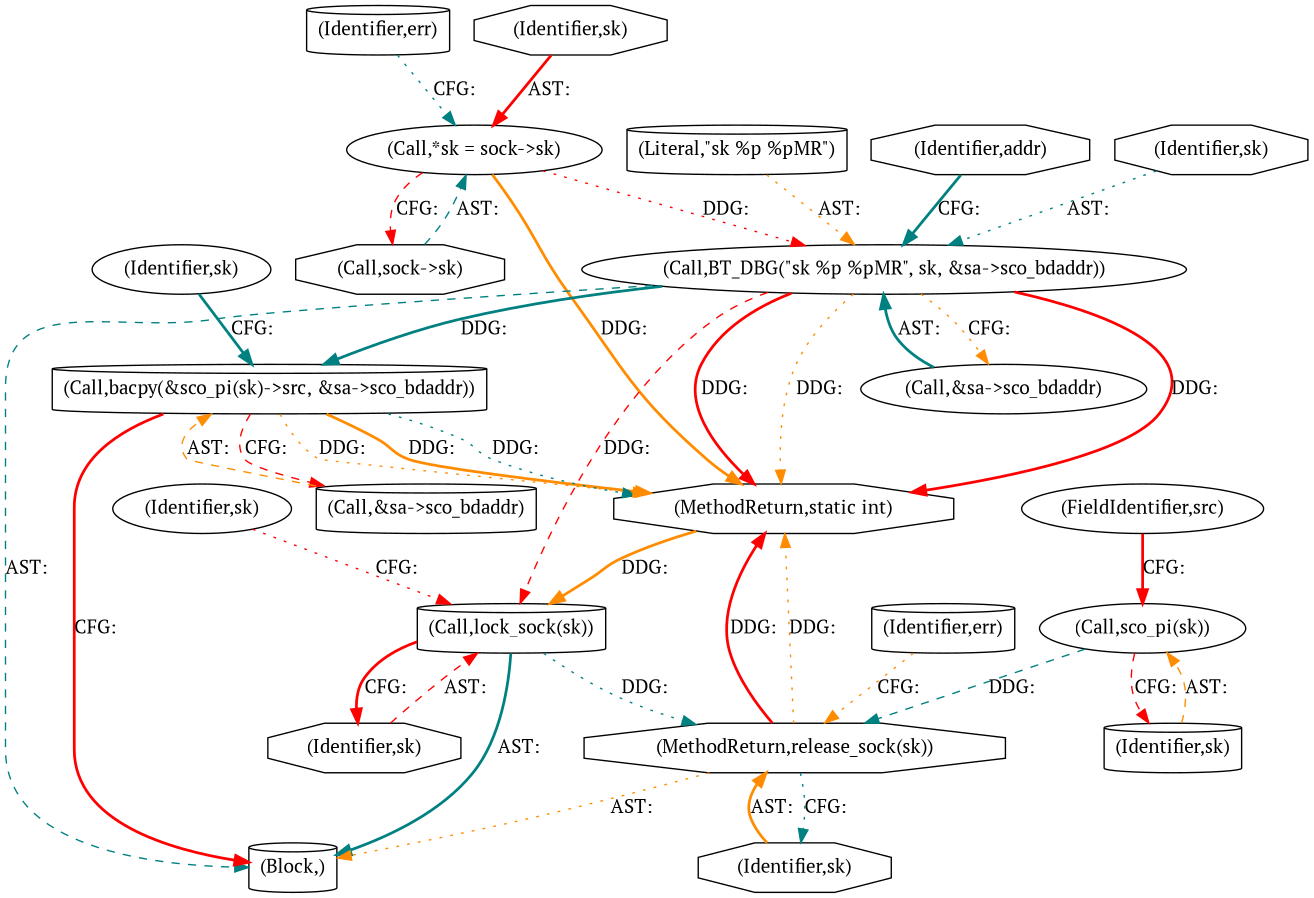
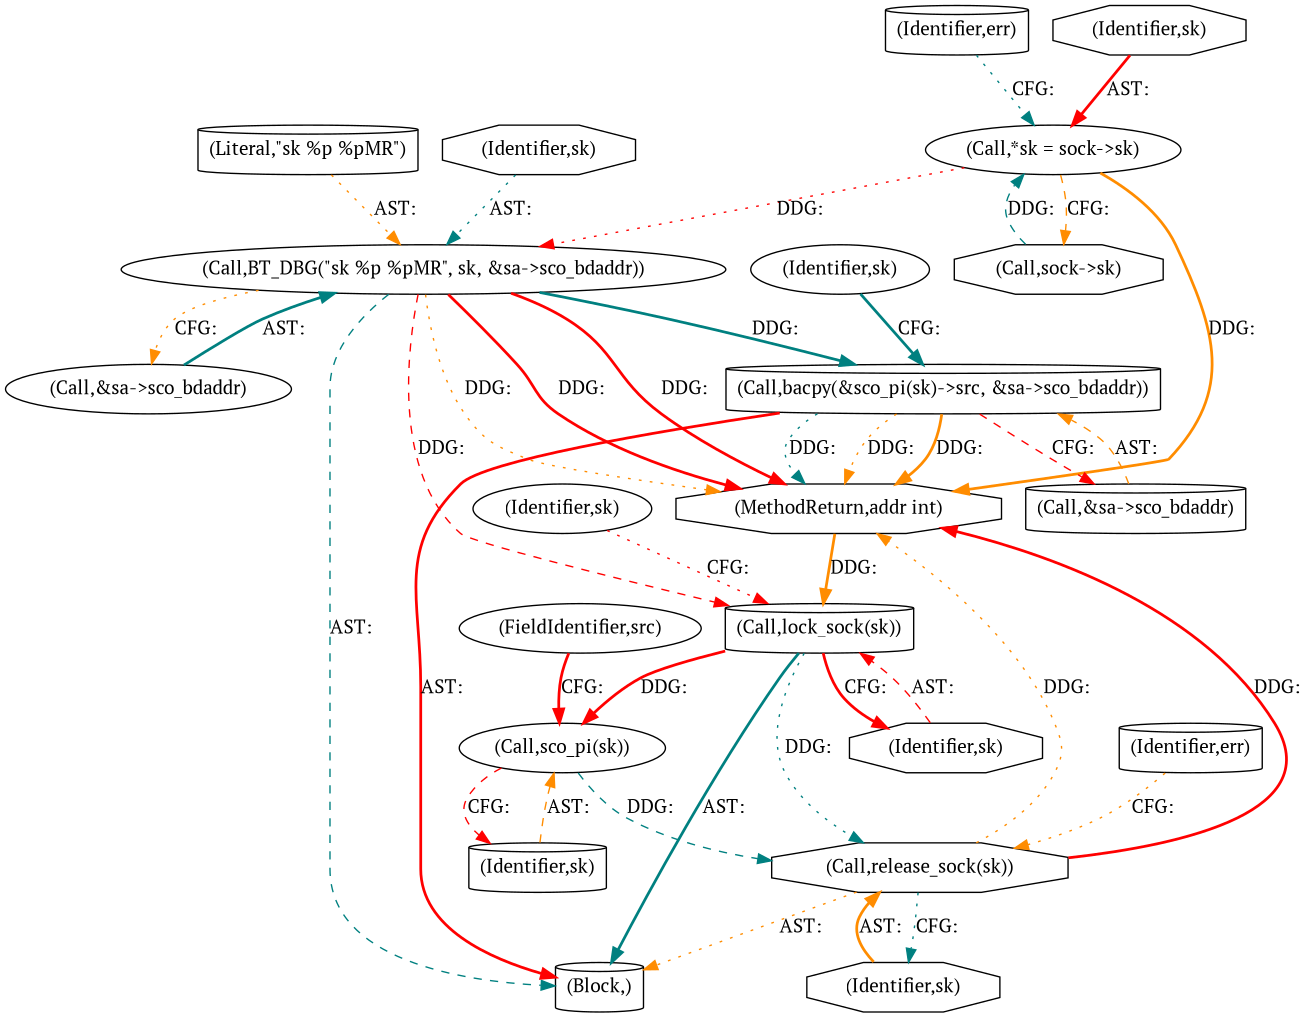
node "(Identifier,addr)": removed
edge "(Call,*sk = sock->sk)" -> "(Call,sock->sk)": color red -> darkorange
edge "(Call,sock->sk)" -> "(Call,*sk = sock->sk)": label "AST: " -> "DDG: "
node "(MethodReturn,static int)": label "(MethodReturn,static int)" -> "(MethodReturn,addr int)"
edge "(Call,bacpy(&sco_pi(sk)->src, &sa->sco_bdaddr))" -> "(Block,)": label "CFG: " -> "AST: "
edge "(Call,lock_sock(sk))" -> "(Call,sco_pi(sk))": added, label "DDG:"
node "(MethodReturn,release_sock(sk))": label "(MethodReturn,release_sock(sk))" -> "(Call,release_sock(sk))"
